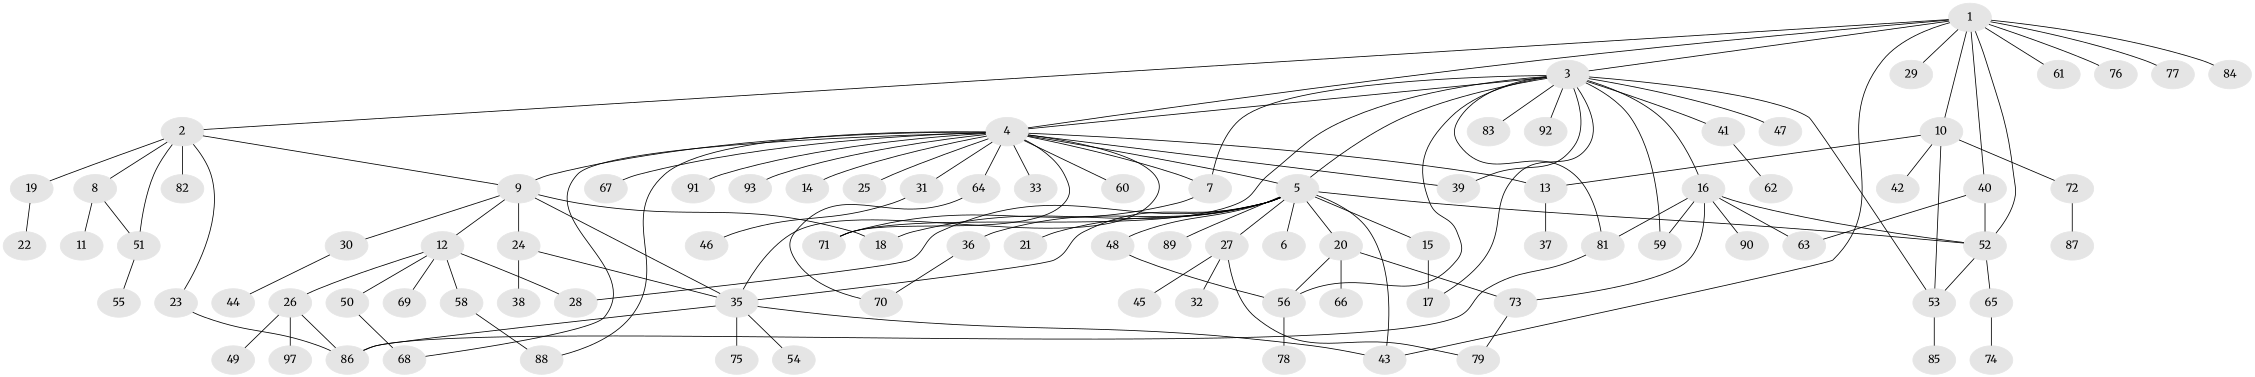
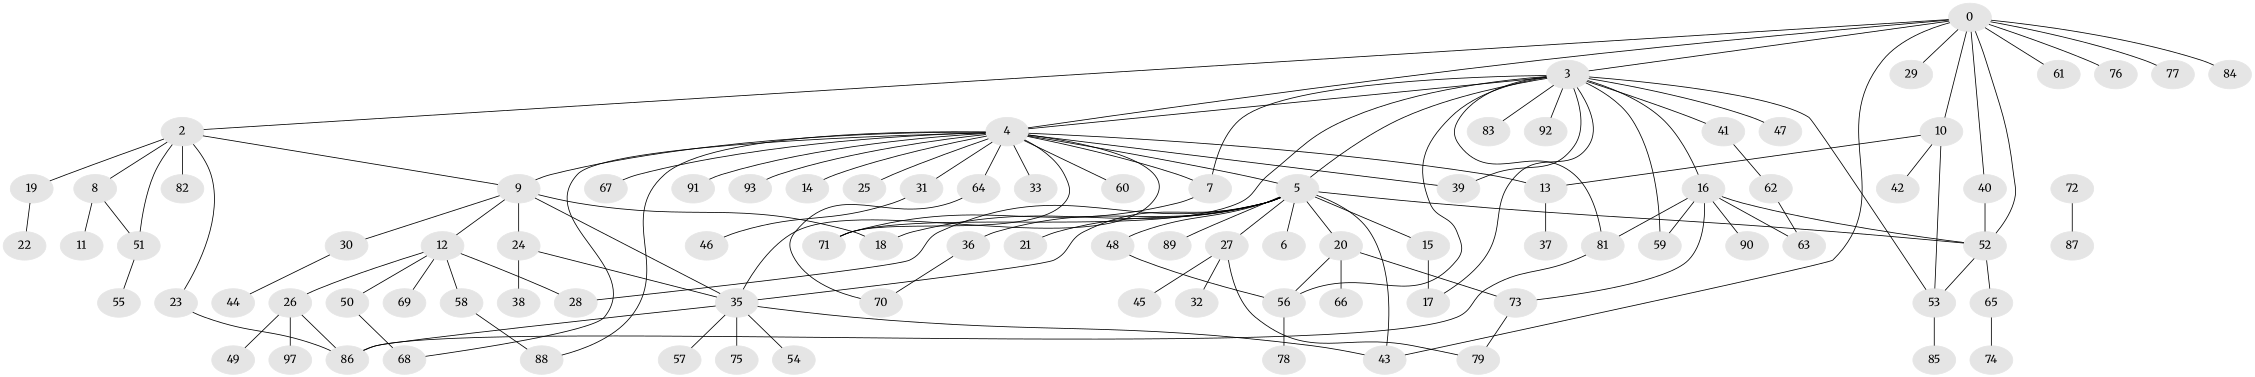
node "1": label "1" -> "0"
edge "10" -- "72": removed
edge "40" -- "63": now "62" -- "63"
node "57": added
